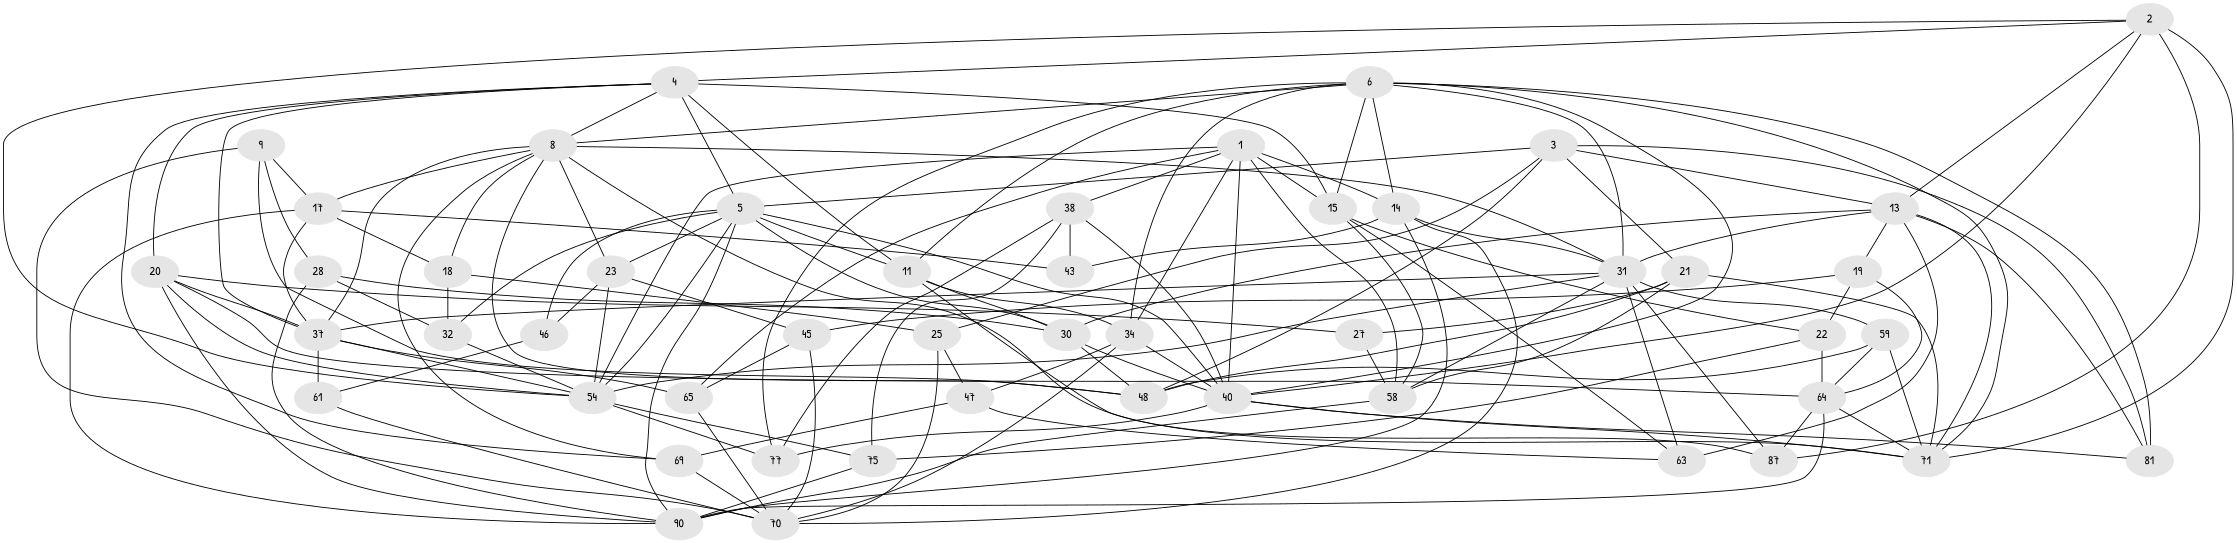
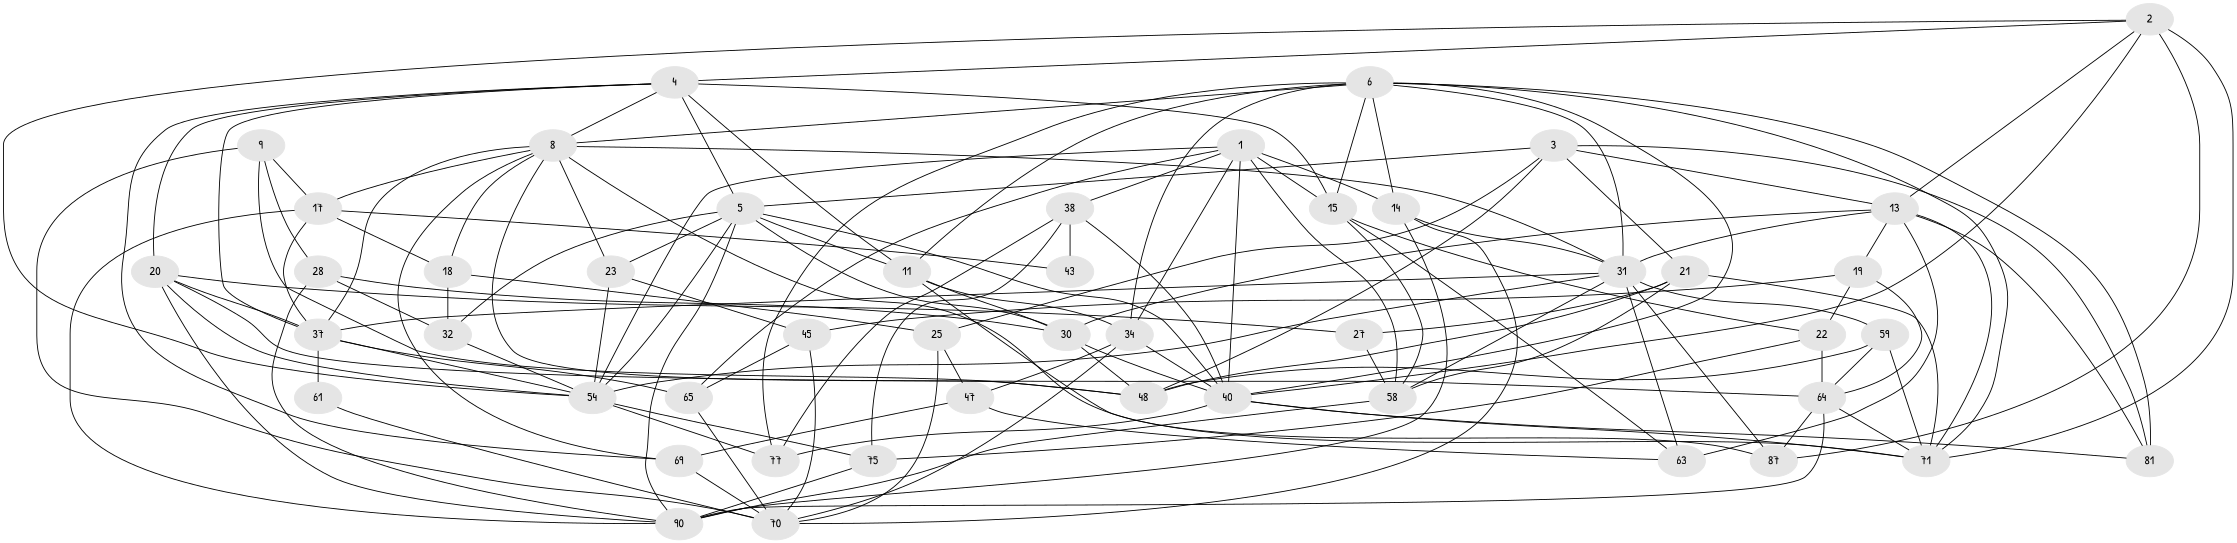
edge "14" -- "43": removed
node "46": removed
